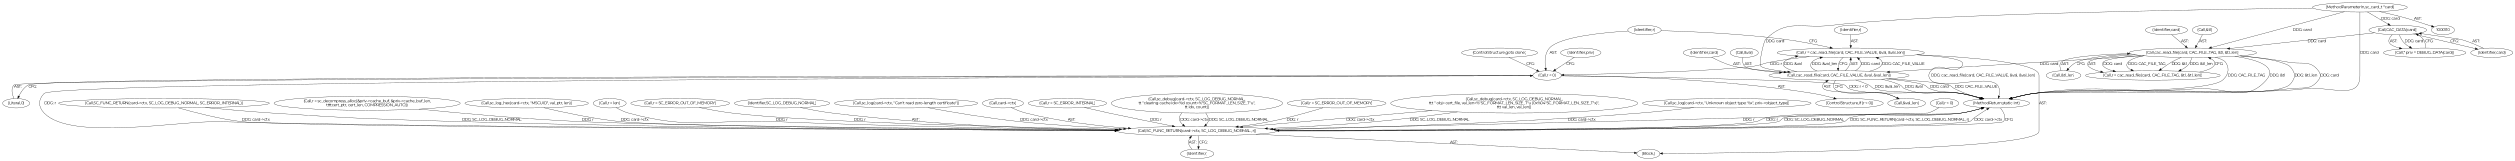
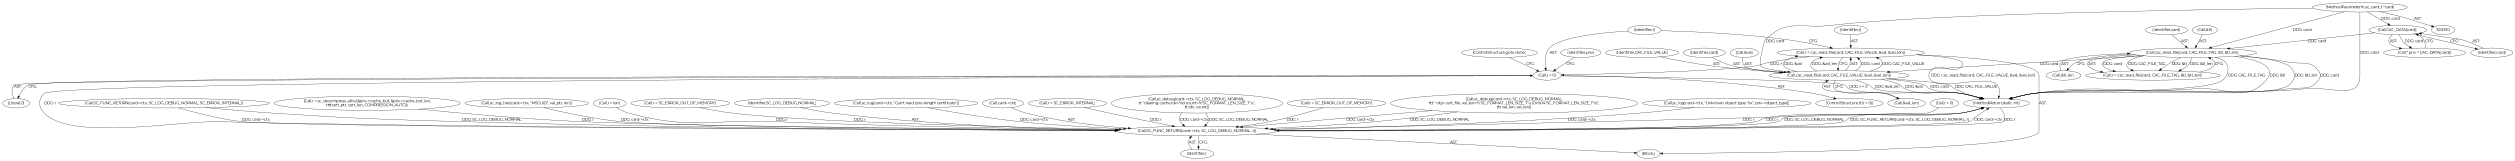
node "(Identifier,CAC_FILE_VALUE)": added
node "(Call,* priv = DEBUG_DATA(card))": label "(Call,* priv = DEBUG_DATA(card))" -> "(Call,* priv = CAC_DATA(card))"
edge "(MethodReturn,static int)" -> "(Call,SC_FUNC_RETURN(card->ctx, SC_LOG_DEBUG_NORMAL, r))": label "CFG: " -> "DDG: r"
